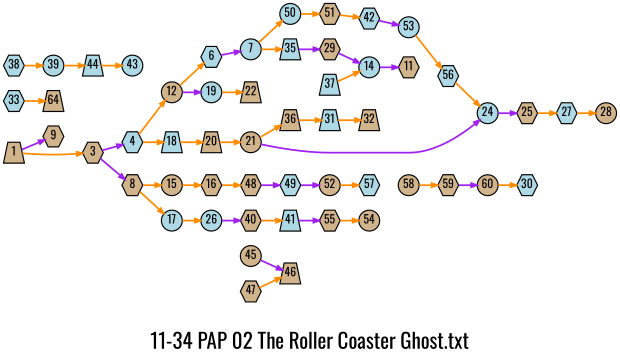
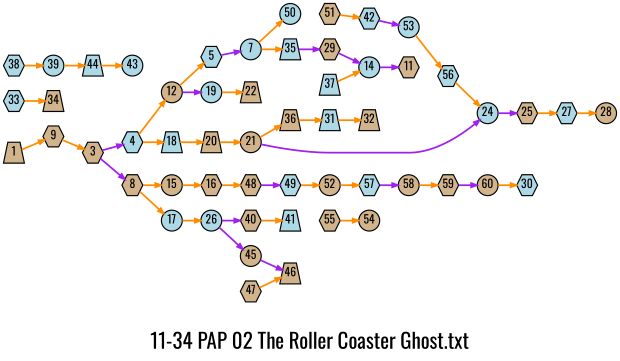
edge "50" -> "51": removed
node "6": label "6" -> "5"
node "64": label "64" -> "34"
edge "1" -> "9": color purple -> darkorange
edge "1" -> "3": now "9" -> "3"
edge "49" -> "52": color purple -> darkorange
edge "57" -> "58": added
edge "41" -> "55": removed
edge "26" -> "45": added
